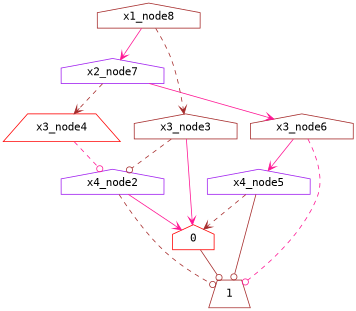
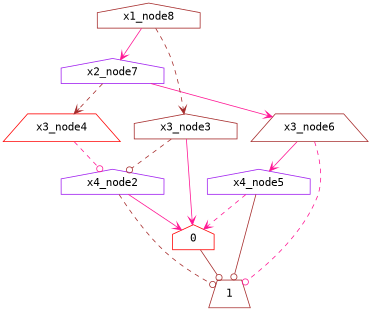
node "x3_node6": shape house -> trapezium
edge "x4_node5" -> "0": color brown -> deeppink
